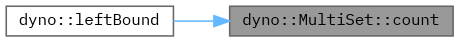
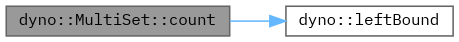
edge "dyno::leftBound" -> "dyno::MultiSet::count": reversed
